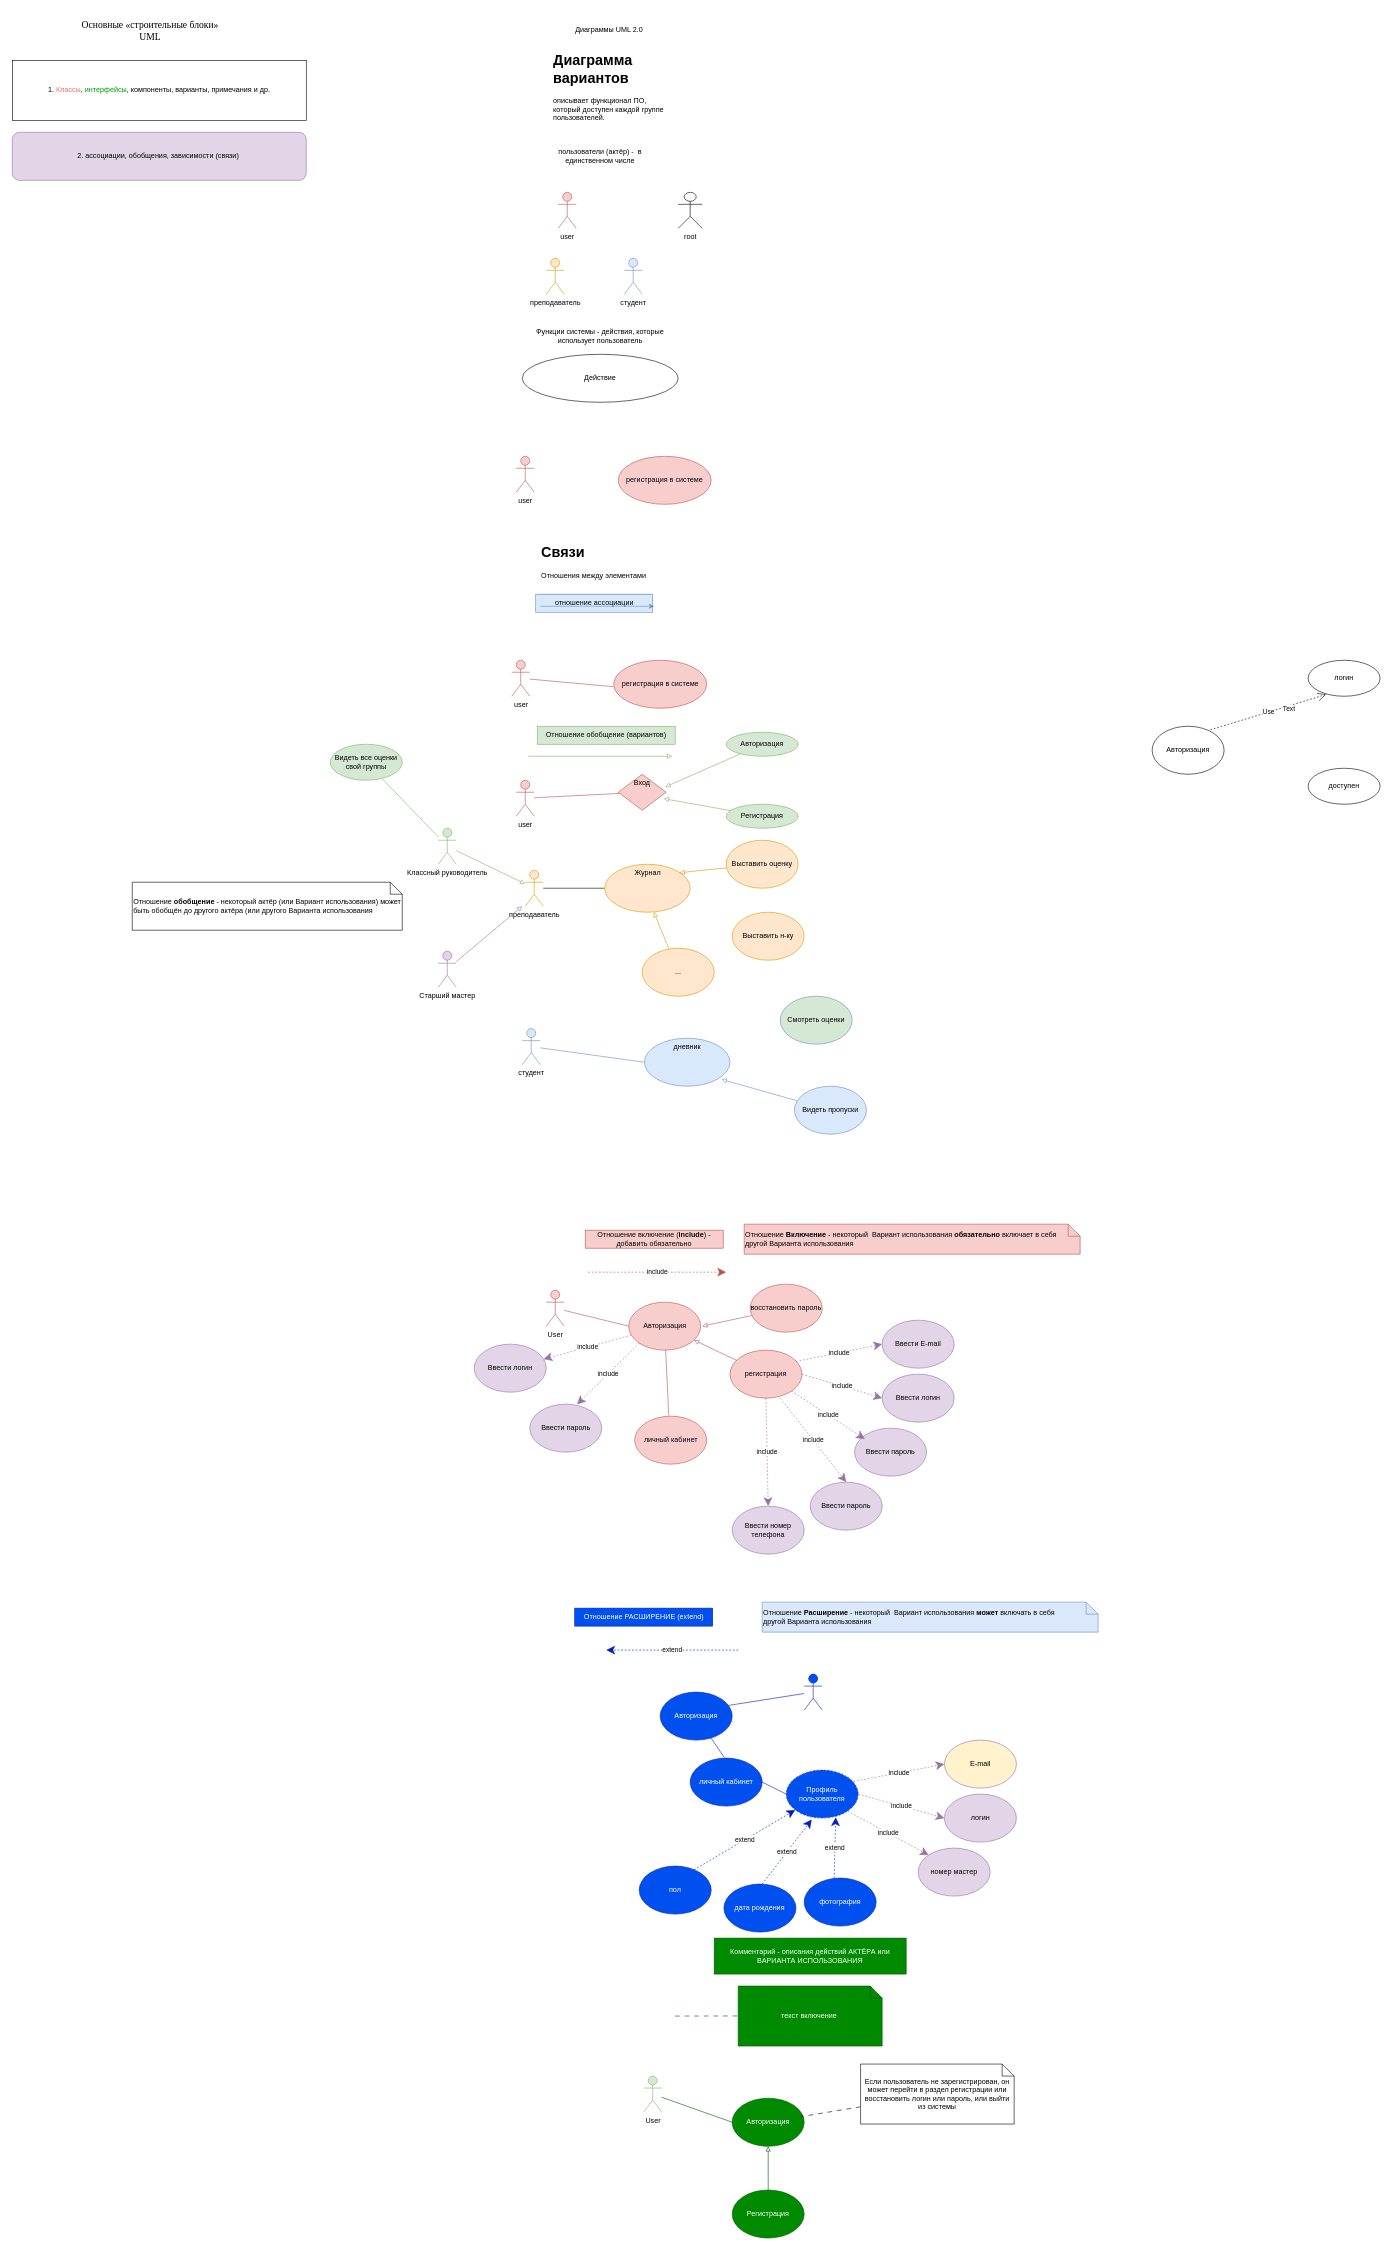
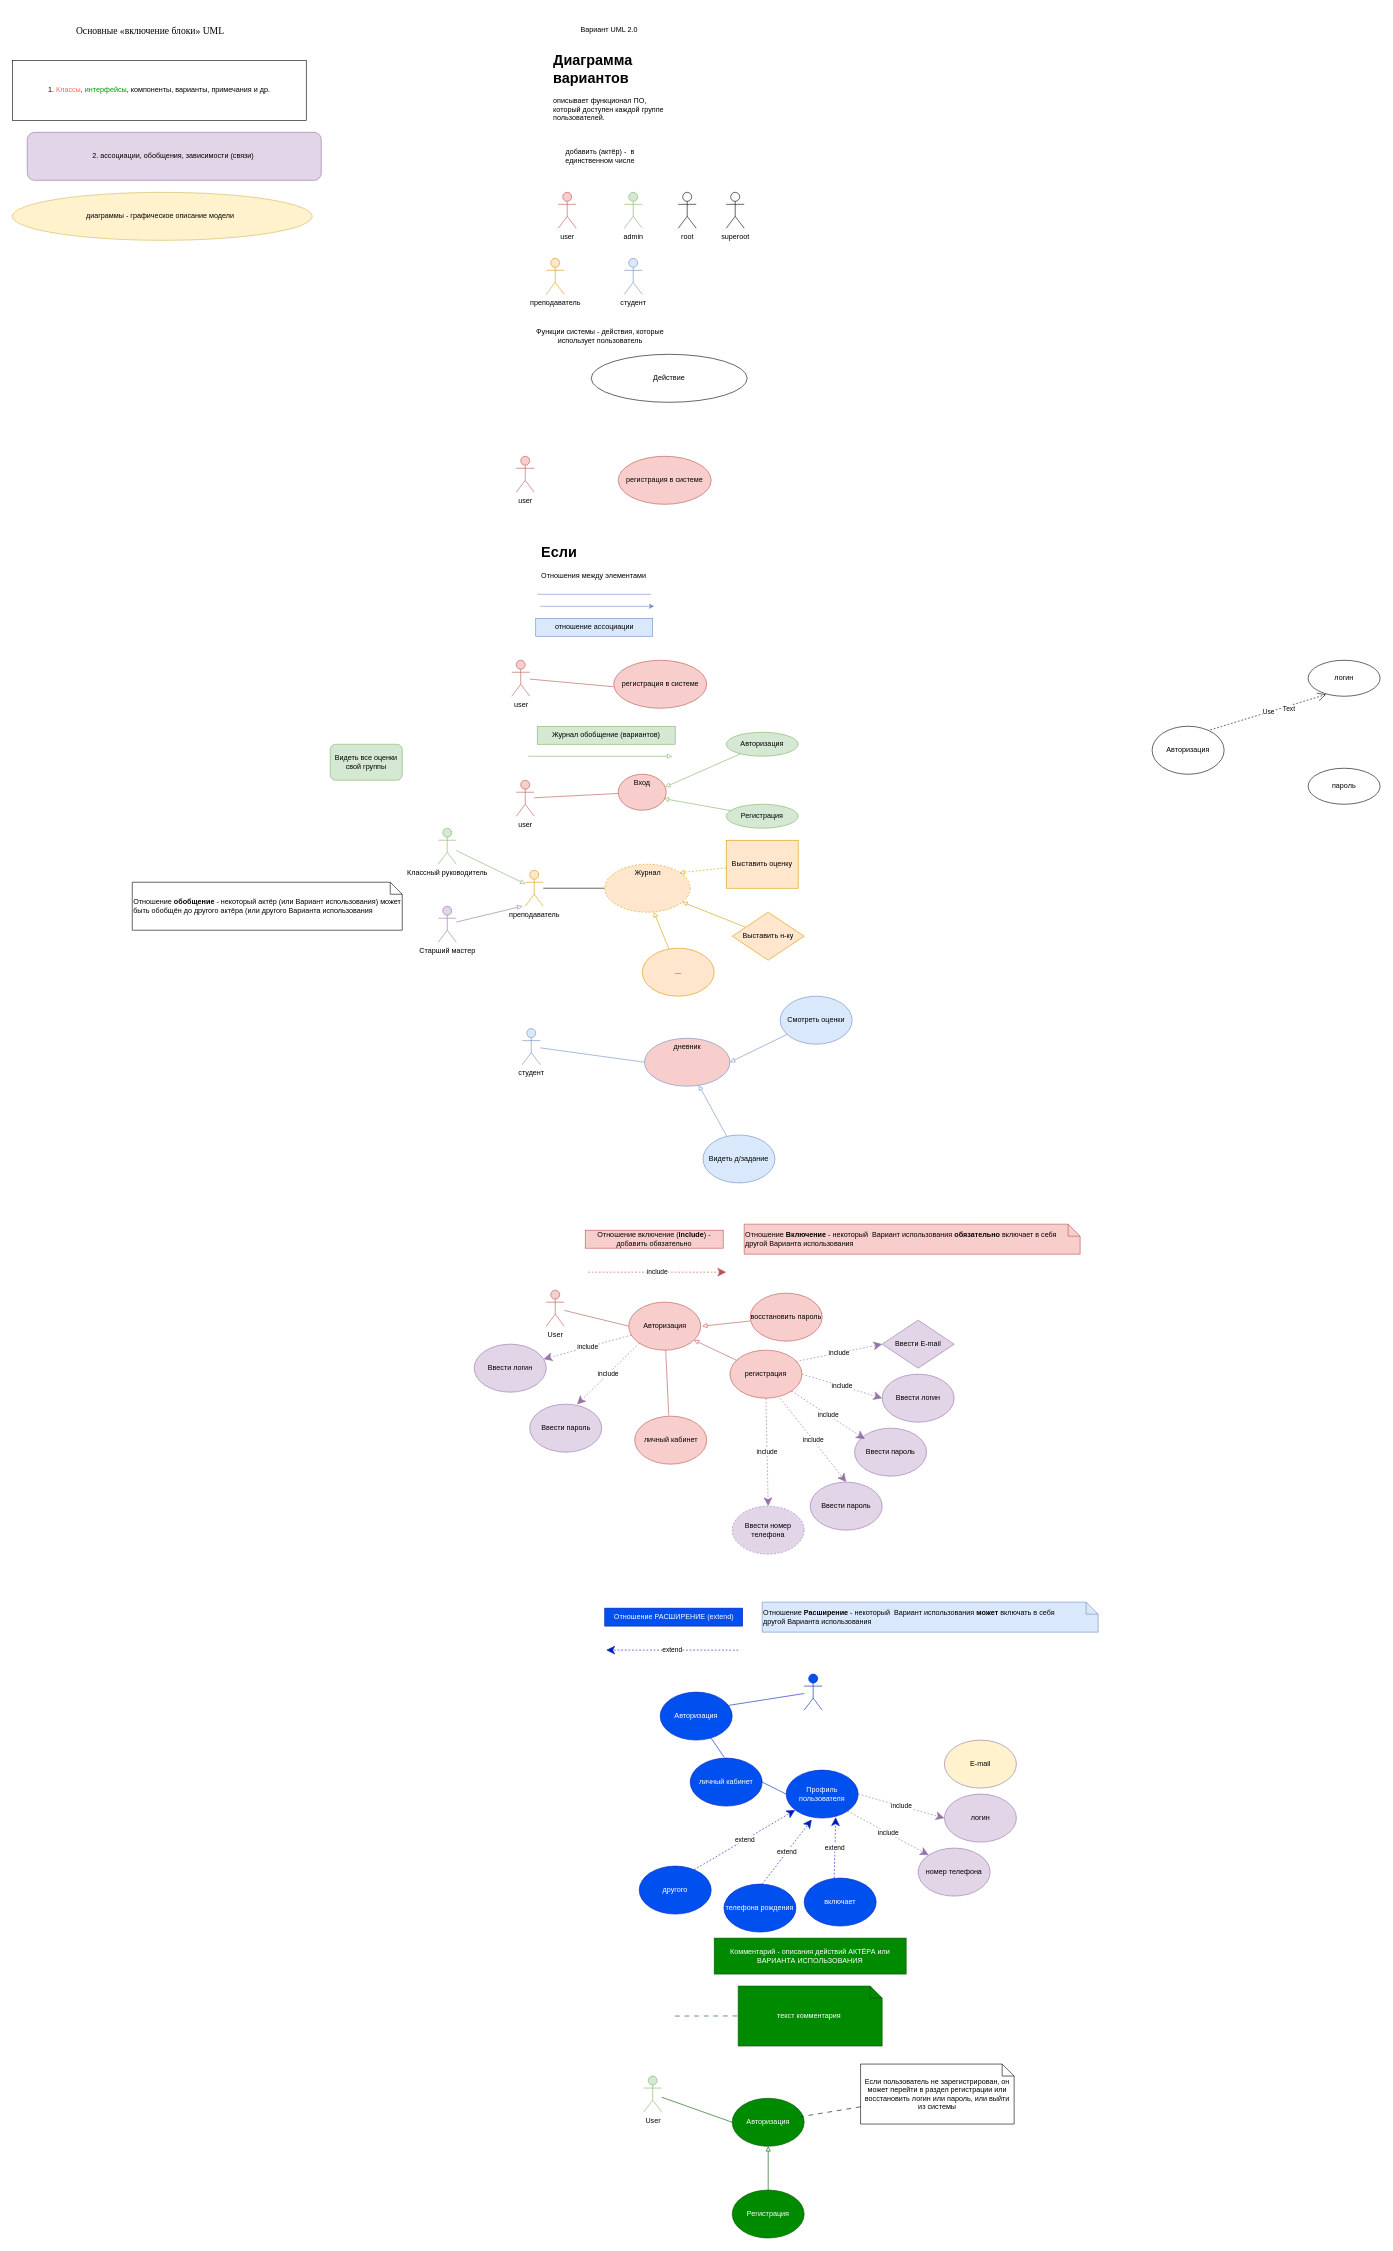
node "Основные «строительные блоки» UML": label "Основные «строительные блоки» UML" -> "Основные «включение блоки» UML"
node "Диаграммы UML 2.0": label "Диаграммы UML 2.0" -> "Вариант UML 2.0"
node "2. ассоциации, обобщения, зависимости (связи)": moved (159, 156) -> (174, 156)
node "пользователи (актёр) - в единственном числе": label "пользователи (актёр) - в единственном числе" -> "добавить (актёр) - в единственном числе"
node "admin": added
node "root": size 24x36 -> 18x36
node "superoot": added
node "диаграммы - графическое описание модели": added
node "Действие": moved (600, 378) -> (669, 378)
node "СвязиОтношения между элементами": label "СвязиОтношения между элементами" -> "ЕслиОтношения между элементами"
node "отношение ассоциации": moved (594, 603) -> (594, 627)
node "Отношение обобщение (вариантов)": label "Отношение обобщение (вариантов)" -> "Журнал обобщение (вариантов)"
node "Видеть все оценки свой группы": shape ellipse -> rounded rectangle
node "доступен": label "доступен" -> "пароль"
node "Вход": shape diamond -> ellipse
edge "Видеть все оценки свой группы" -- "Классный руководитель": removed
node "Выставить оценку": shape ellipse -> rectangle
edge "Выставить оценку" -> "Журнал": style solid -> dashed
node "Журнал": style solid -> dashed
edge "Выставить н-ку" -> "Журнал": added
node "Выставить н-ку": shape ellipse -> diamond
node "Старший мастер": moved (447, 969) -> (447, 924)
node "Смотреть оценки": fillcolor #d5e8d4 -> #dae8fc
edge "Смотреть оценки" -> "дневник": added
node "дневник": fillcolor #dae8fc -> #f8cecc
edge "Видеть пропуски" -> "дневник": removed
node "Видеть пропуски": removed
edge "Видеть д/задание" -> "дневник": added
node "Видеть д/задание": added
node "восстановить пароль": moved (786, 1308) -> (786, 1317)
node "Ввести E-mail": shape ellipse -> diamond
node "Ввести номер телефона": style solid -> dashed
node "Отношение РАСШИРЕНИЕ (extend)": moved (644, 1617) -> (674, 1617)
edge "Профиль пользователя" -> "E-mail": removed, label "include"
node "Профиль пользователя": style dashed -> solid
node "номер мастер": label "номер мастер" -> "номер телефона"
node "пол": label "пол" -> "другого"
node "фотография": label "фотография" -> "включает"
node "дата рождения": label "дата рождения" -> "телефона рождения"
node "текст включение": label "текст включение" -> "текст комментария"
